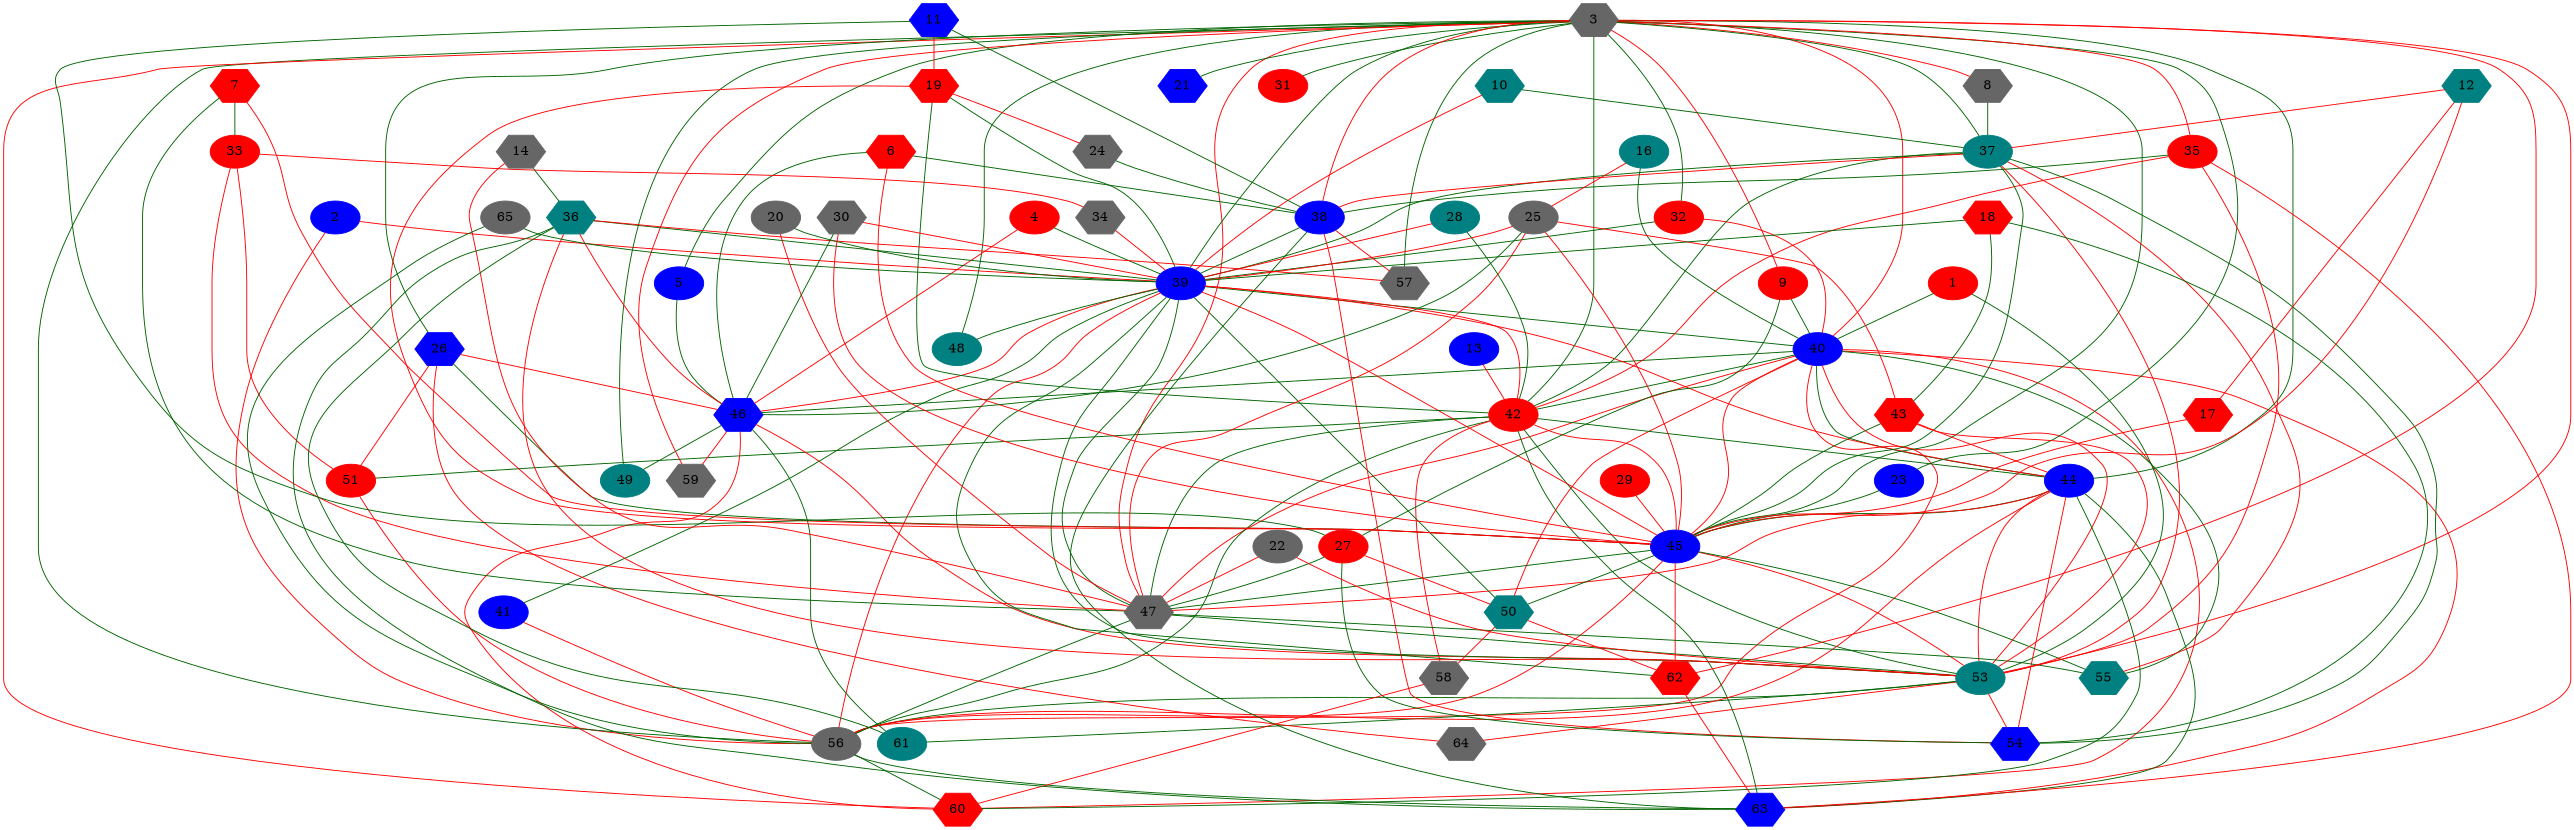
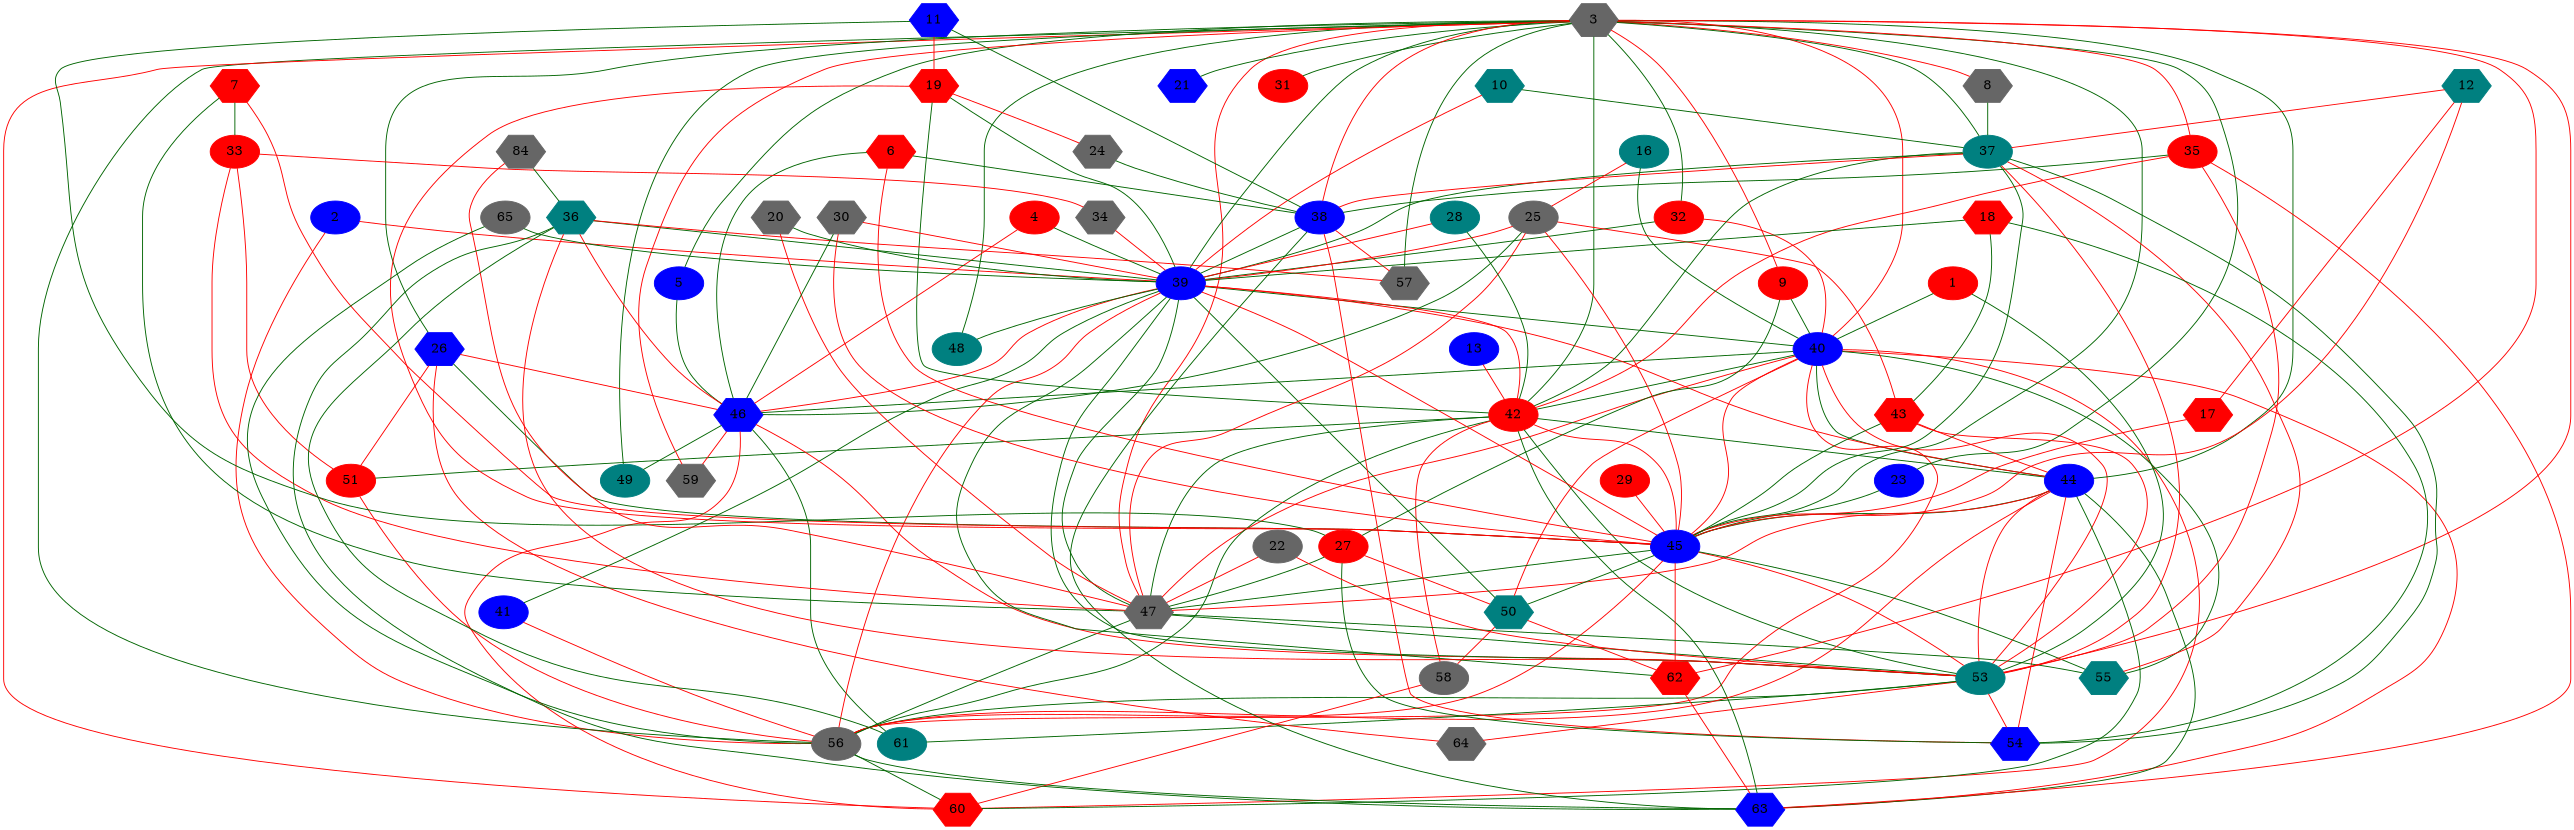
node "14": label "14" -> "84"
node "20": shape ellipse -> hexagon
node "58": shape hexagon -> ellipse
